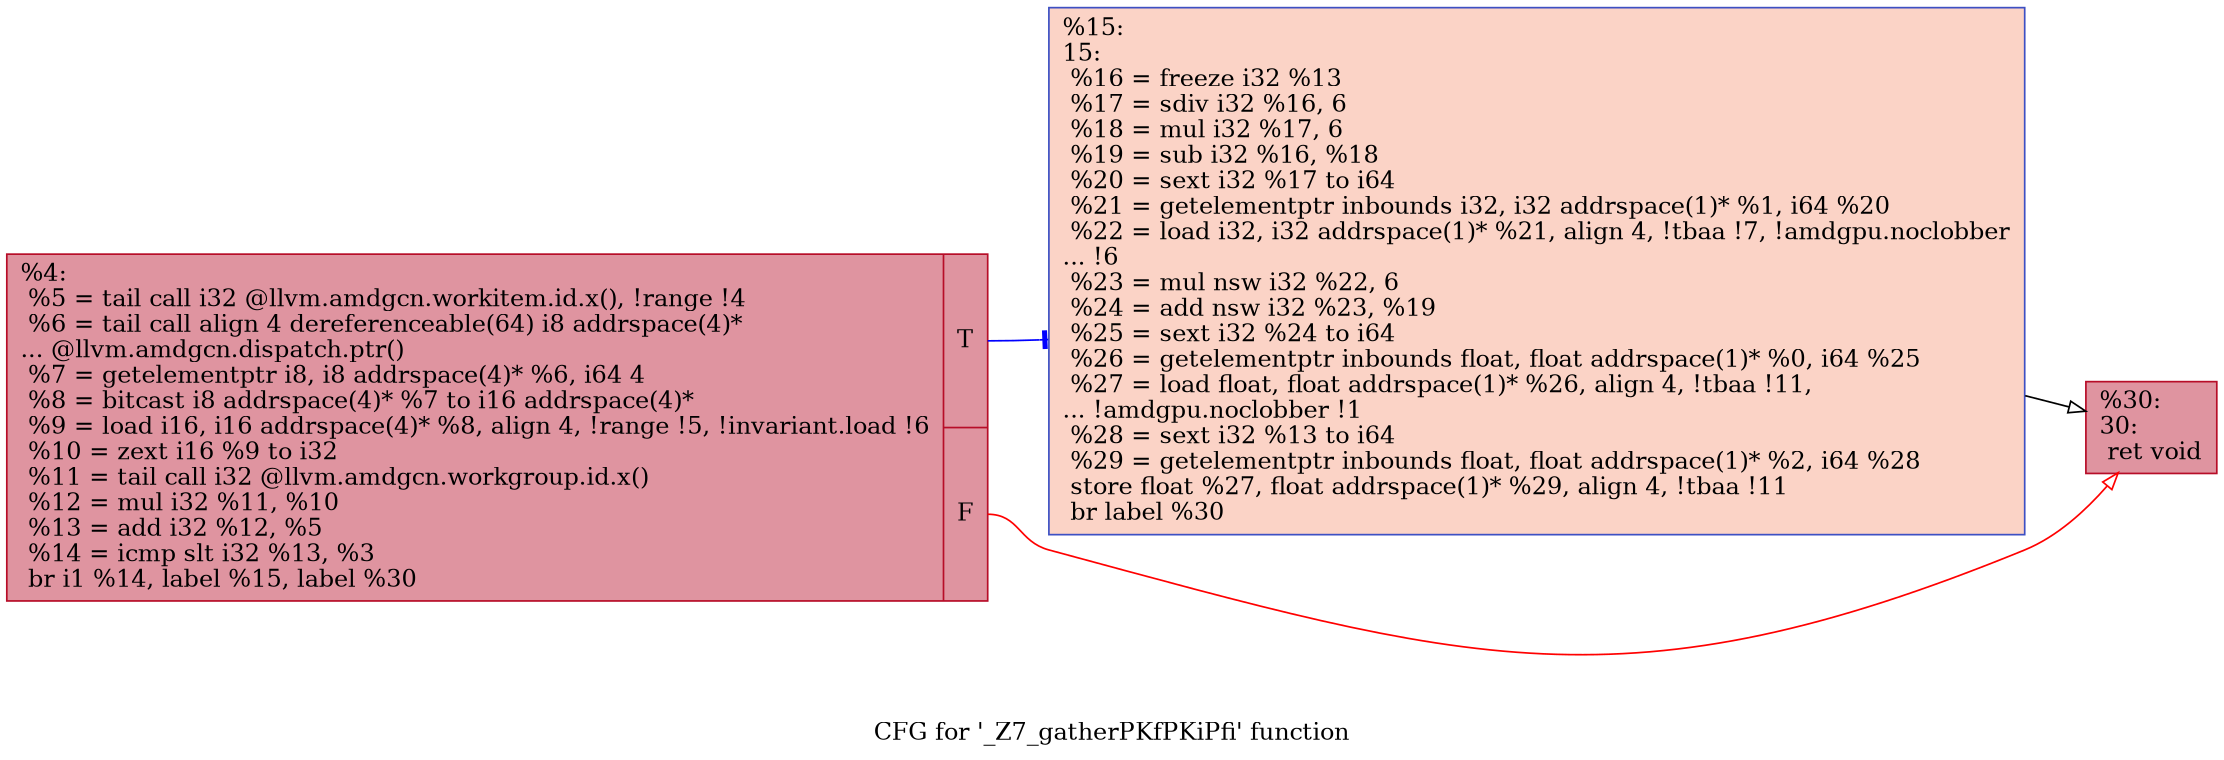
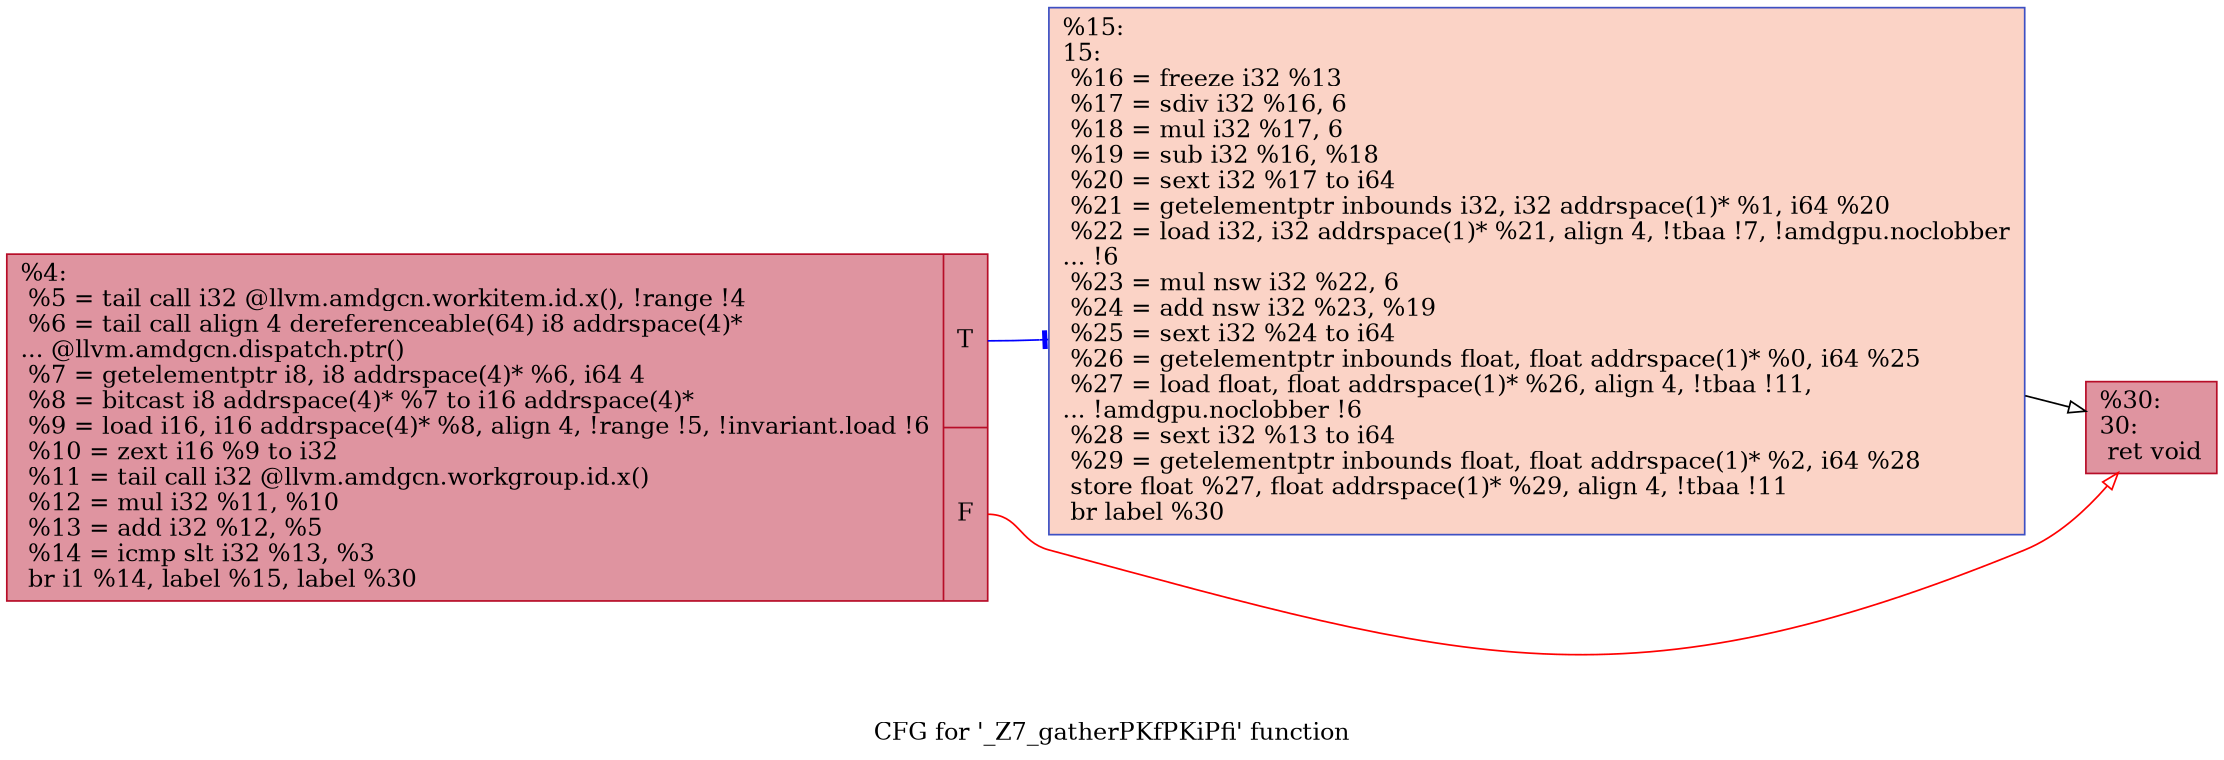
node "%15:": text "... !amdgpu.noclobber !1" -> "... !amdgpu.noclobber !6"
